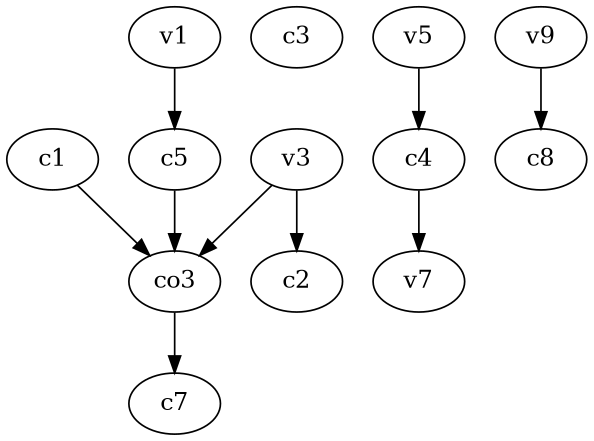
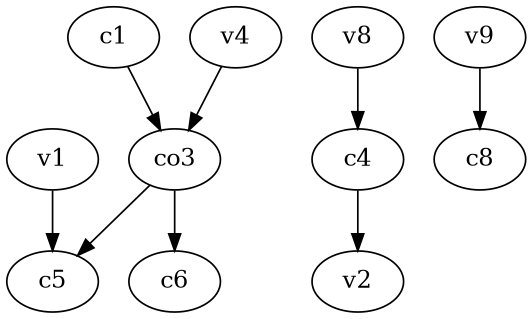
node "c3": removed
node "v5": label "v5" -> "v8"
node "v3": label "v3" -> "v4"
edge "c5" -> "co3": reversed
node "c2": removed
node "v7": label "v7" -> "v2"
node "c7": label "c7" -> "c6"
